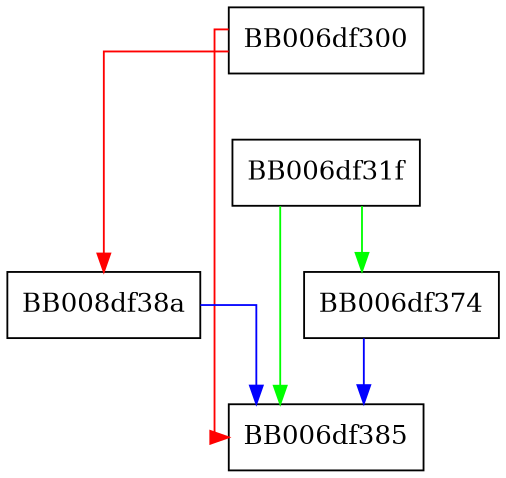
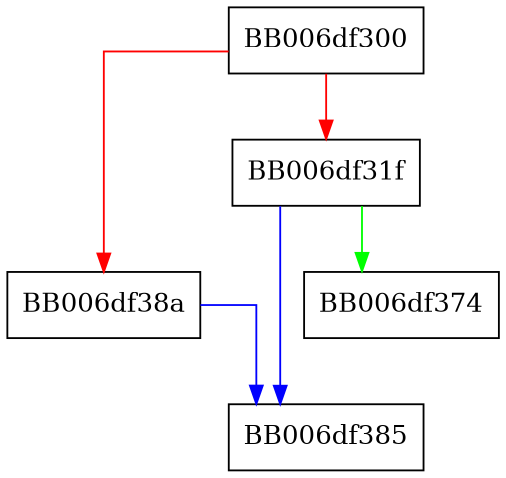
edge "BB006df300" -> "BB006df385": now "BB006df300" -> "BB006df31f"
edge "BB006df31f" -> "BB006df385": color green -> blue
node "BB008df38a": label "BB008df38a" -> "BB006df38a"
edge "BB006df374" -> "BB006df385": removed
